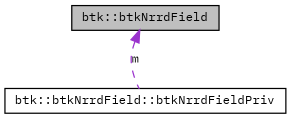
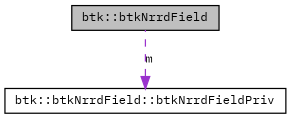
edge "btk::btkNrrdField::btkNrrdFieldPriv" -> "btk::btkNrrdField": reversed
